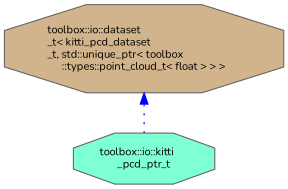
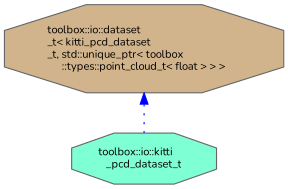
node "toolbox::io::kitti _pcd_ptr_t": label "toolbox::io::kitti _pcd_ptr_t" -> "toolbox::io::kitti _pcd_dataset_t"
